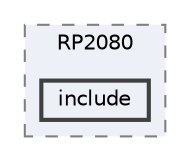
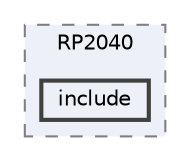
cluster "RP2080": label "RP2080" -> "RP2040"
